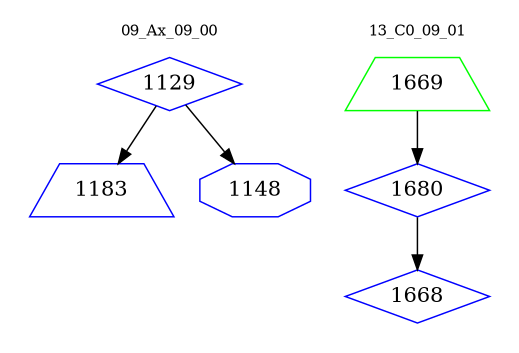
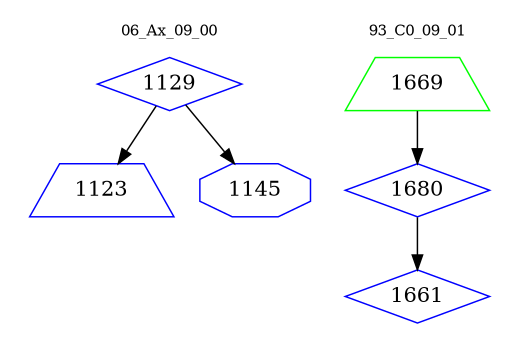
cluster "09_Ax_09_00": label "09_Ax_09_00" -> "06_Ax_09_00"
cluster "13_C0_09_01": label "13_C0_09_01" -> "93_C0_09_01"
node "1183": label "1183" -> "1123"
node "1148": label "1148" -> "1145"
node "1668": label "1668" -> "1661"
